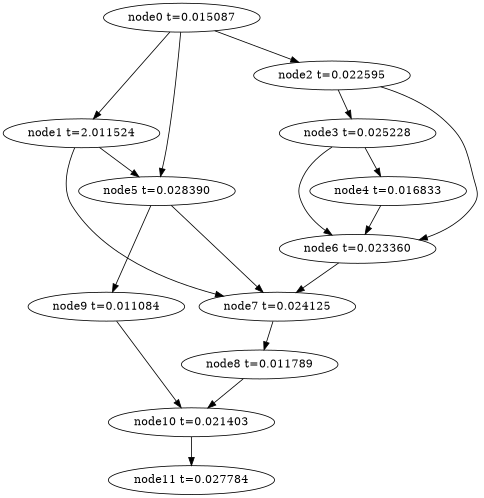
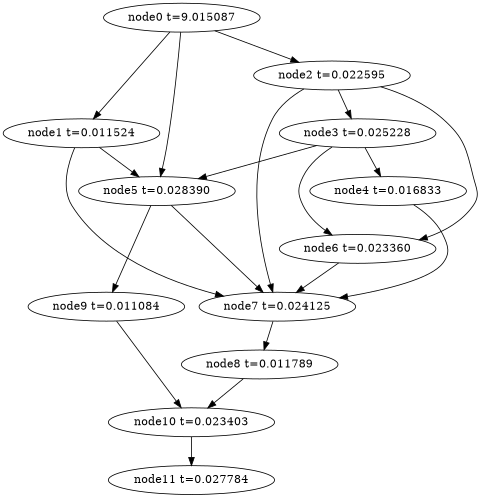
node "node0 t=0.015087": label "node0 t=0.015087" -> "node0 t=9.015087"
node "node1 t=2.011524": label "node1 t=2.011524" -> "node1 t=0.011524"
edge "node3 t=0.025228" -> "node5 t=0.028390": added
edge "node2 t=0.022595" -> "node7 t=0.024125": added
edge "node4 t=0.016833" -> "node6 t=0.023360": now "node4 t=0.016833" -> "node7 t=0.024125"
node "node10 t=0.021403": label "node10 t=0.021403" -> "node10 t=0.023403"
